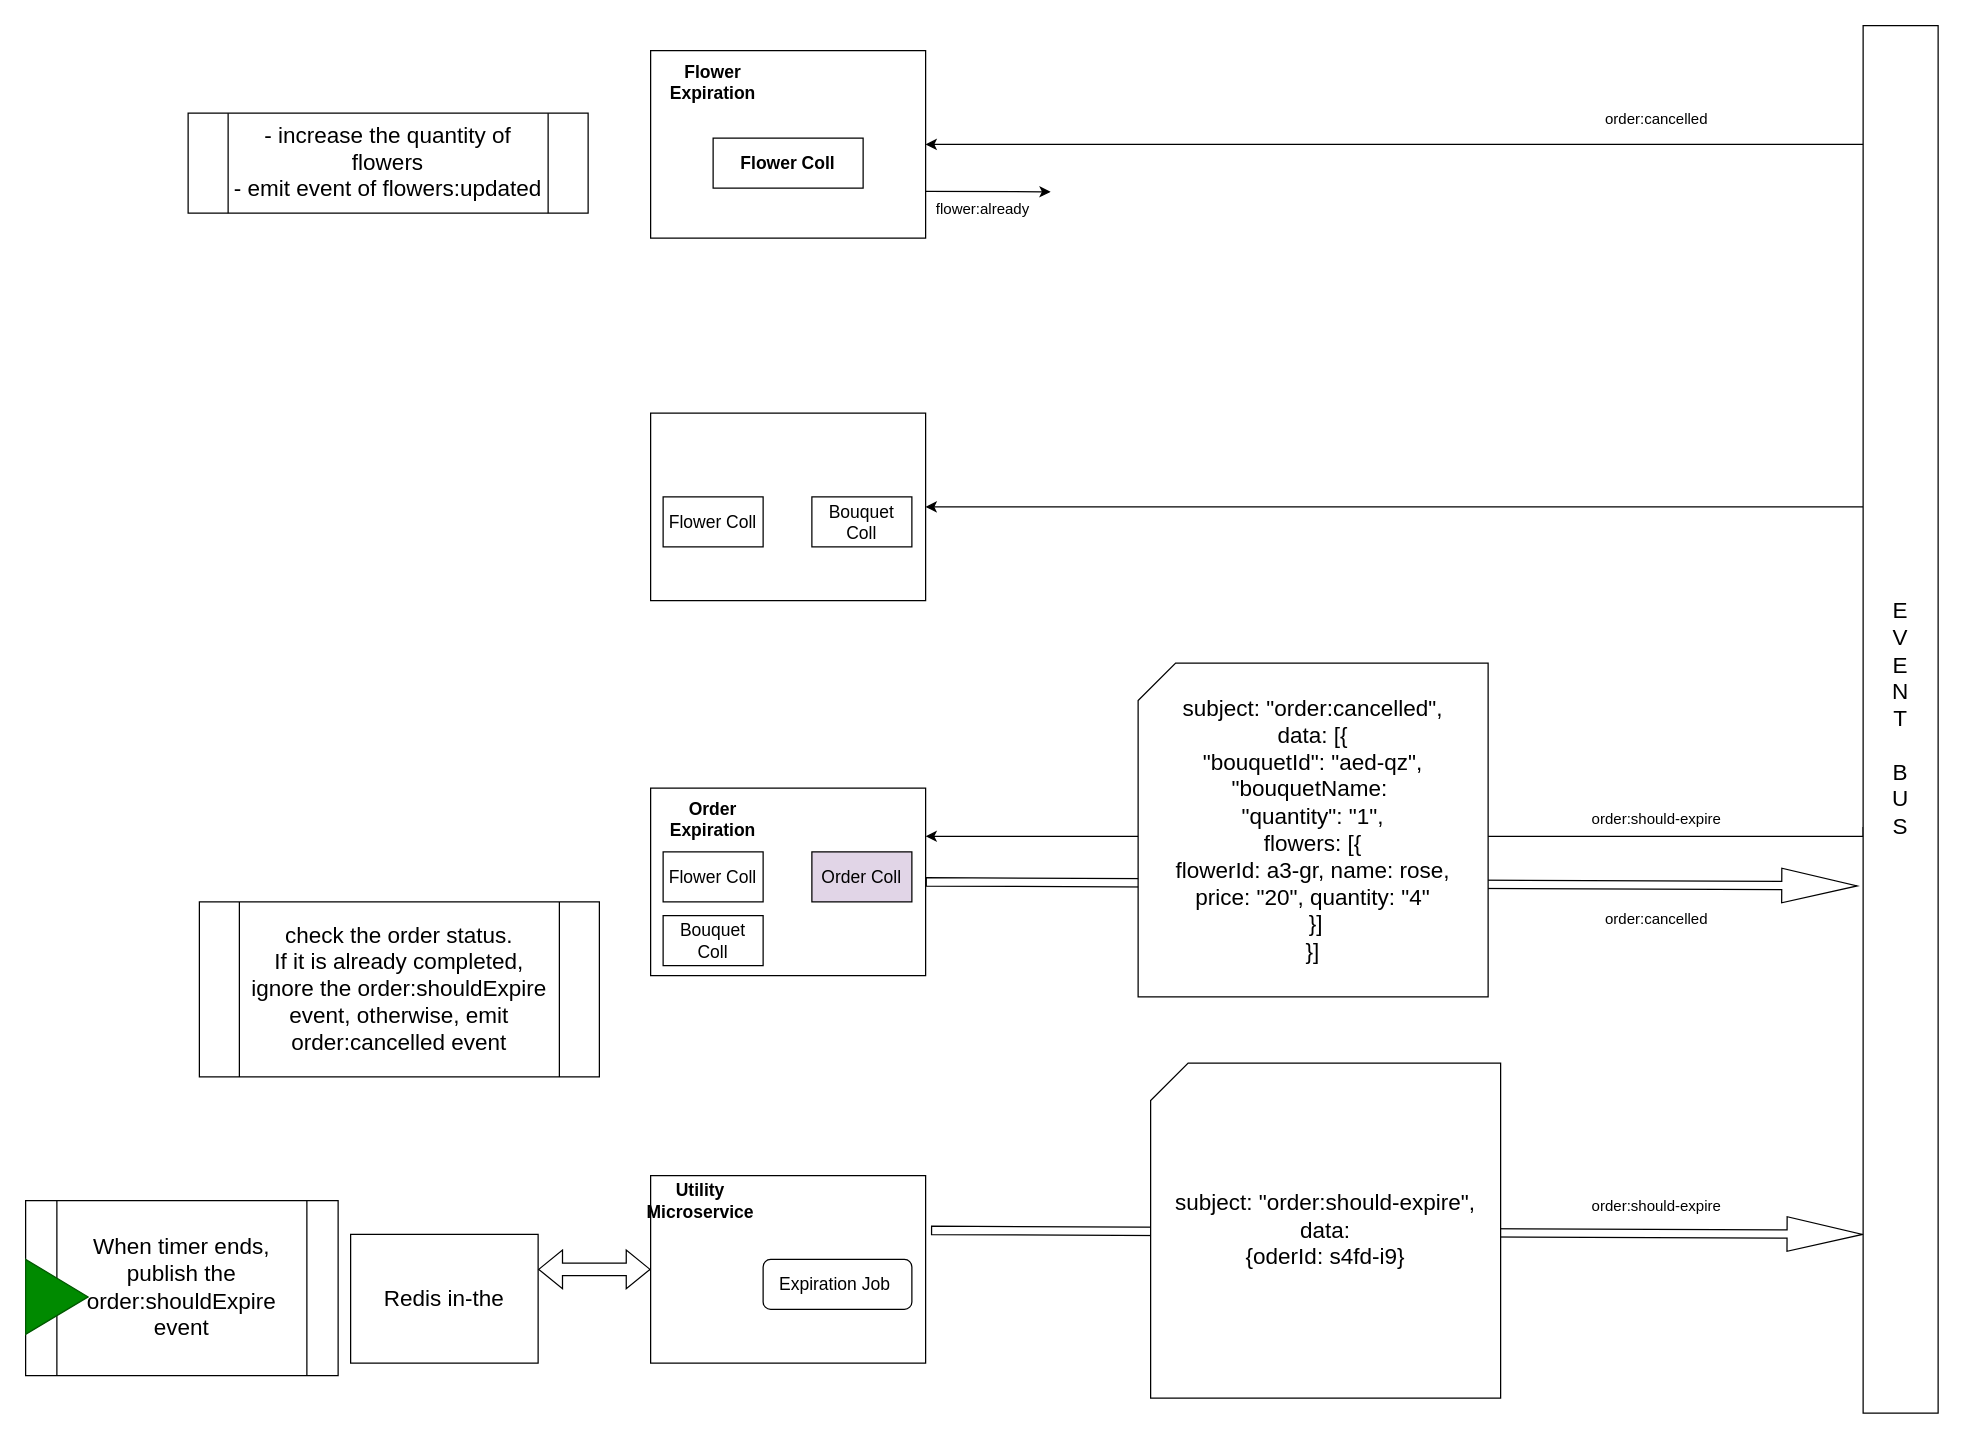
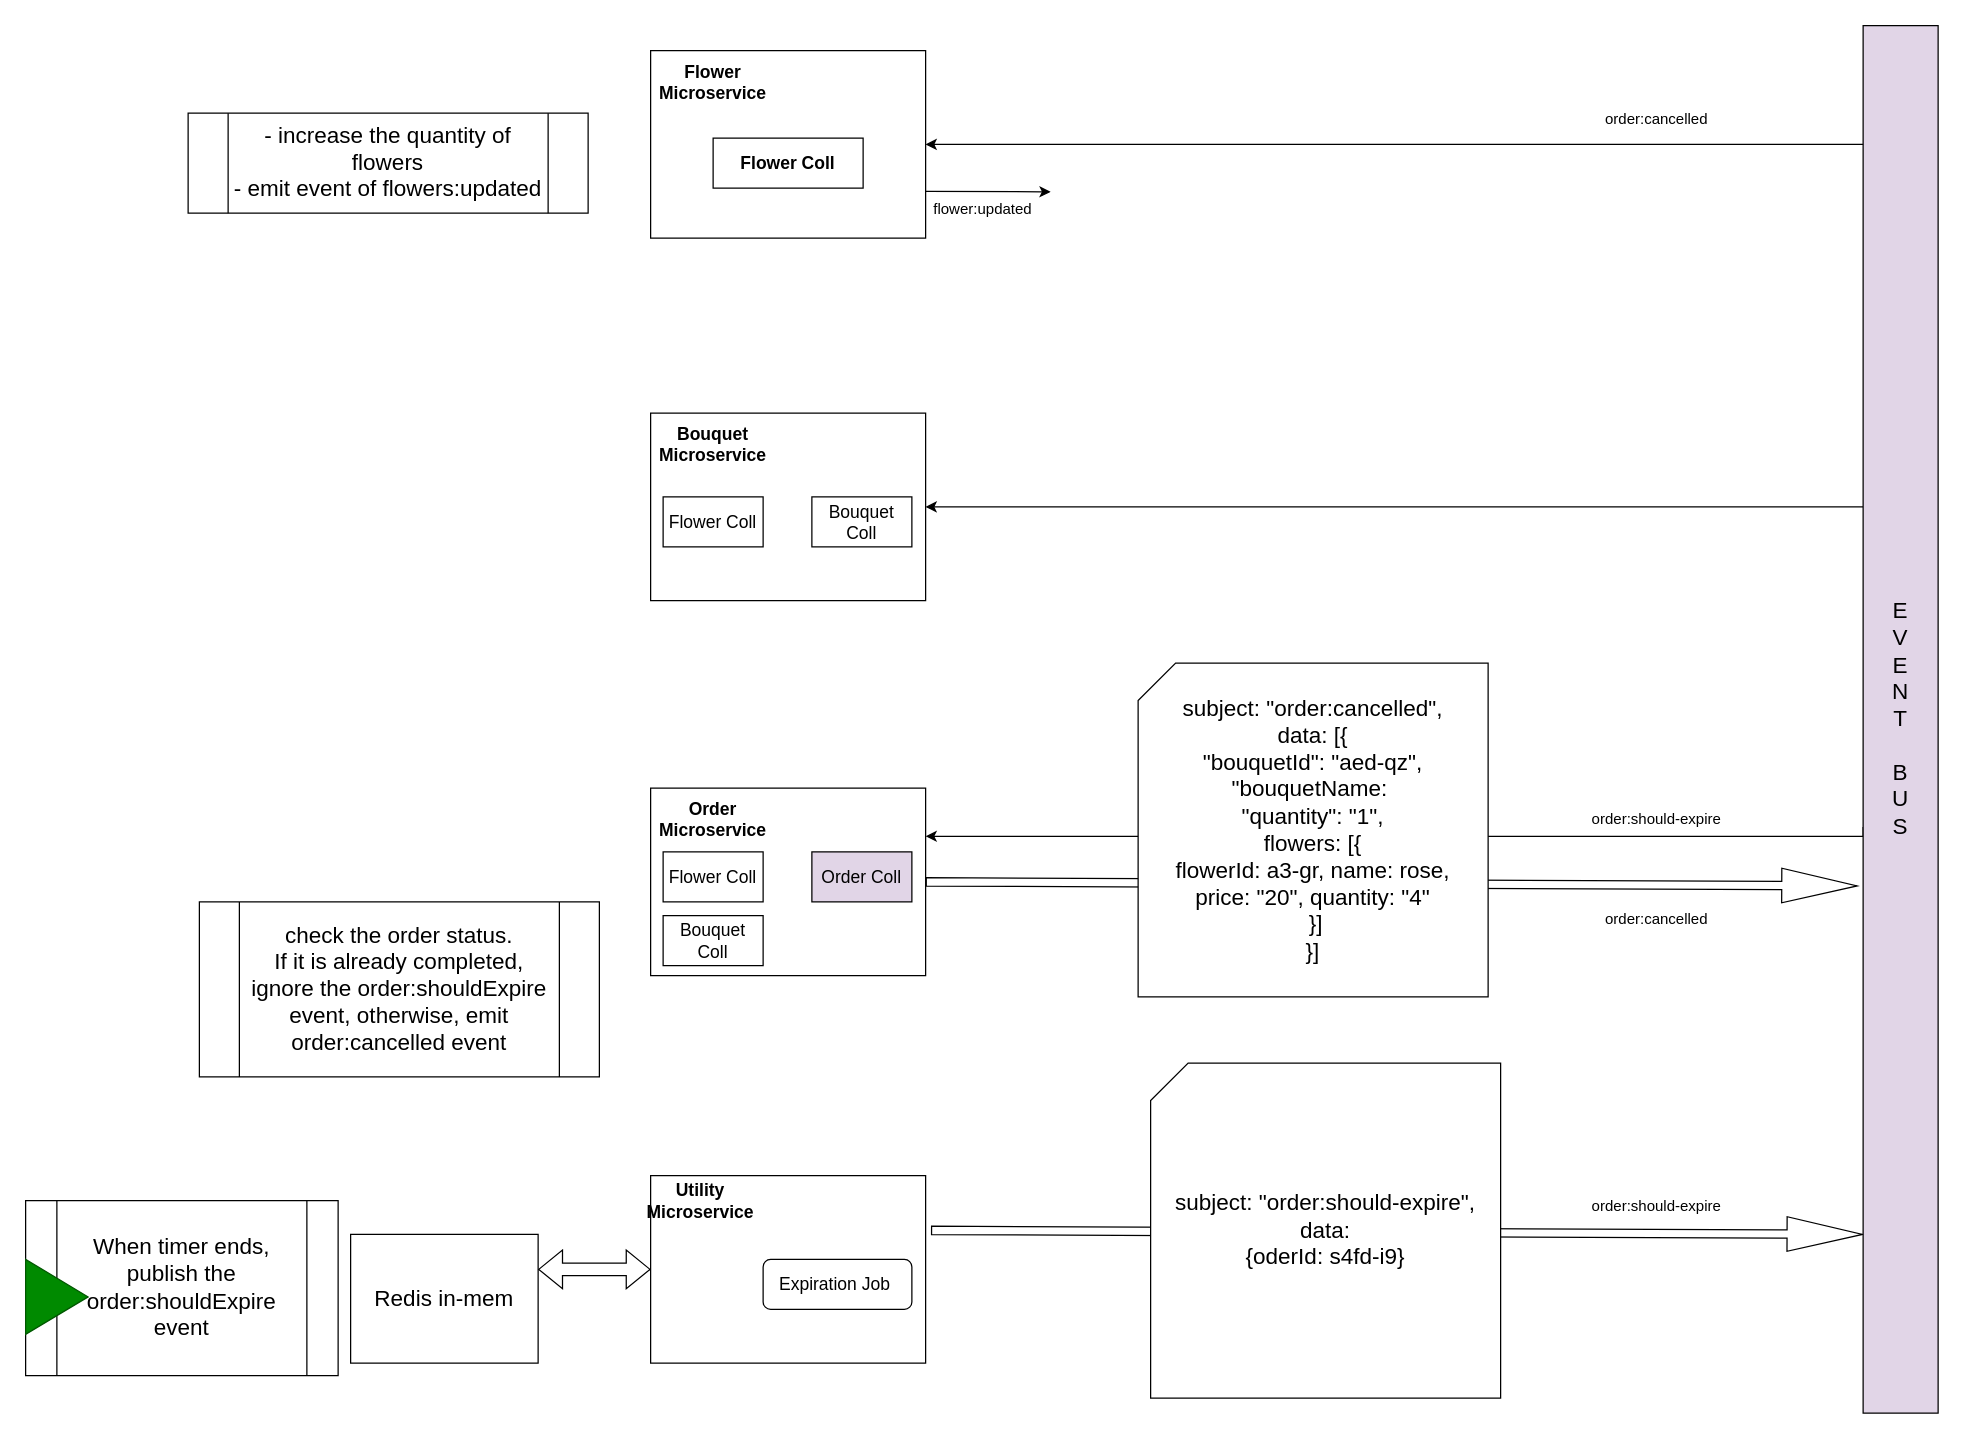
node "Flower Expiration": label "Flower Expiration" -> "Flower Microservice"
node "flower:already": label "flower:already" -> "flower:updated"
node "Bouquet Microservice": added
node "E V E N T B U S": fillcolor #ffffff -> #e1d5e7
node "Order Expiration": label "Order Expiration" -> "Order Microservice"
node "Redis in-the": label "Redis in-the" -> "Redis in-mem"
